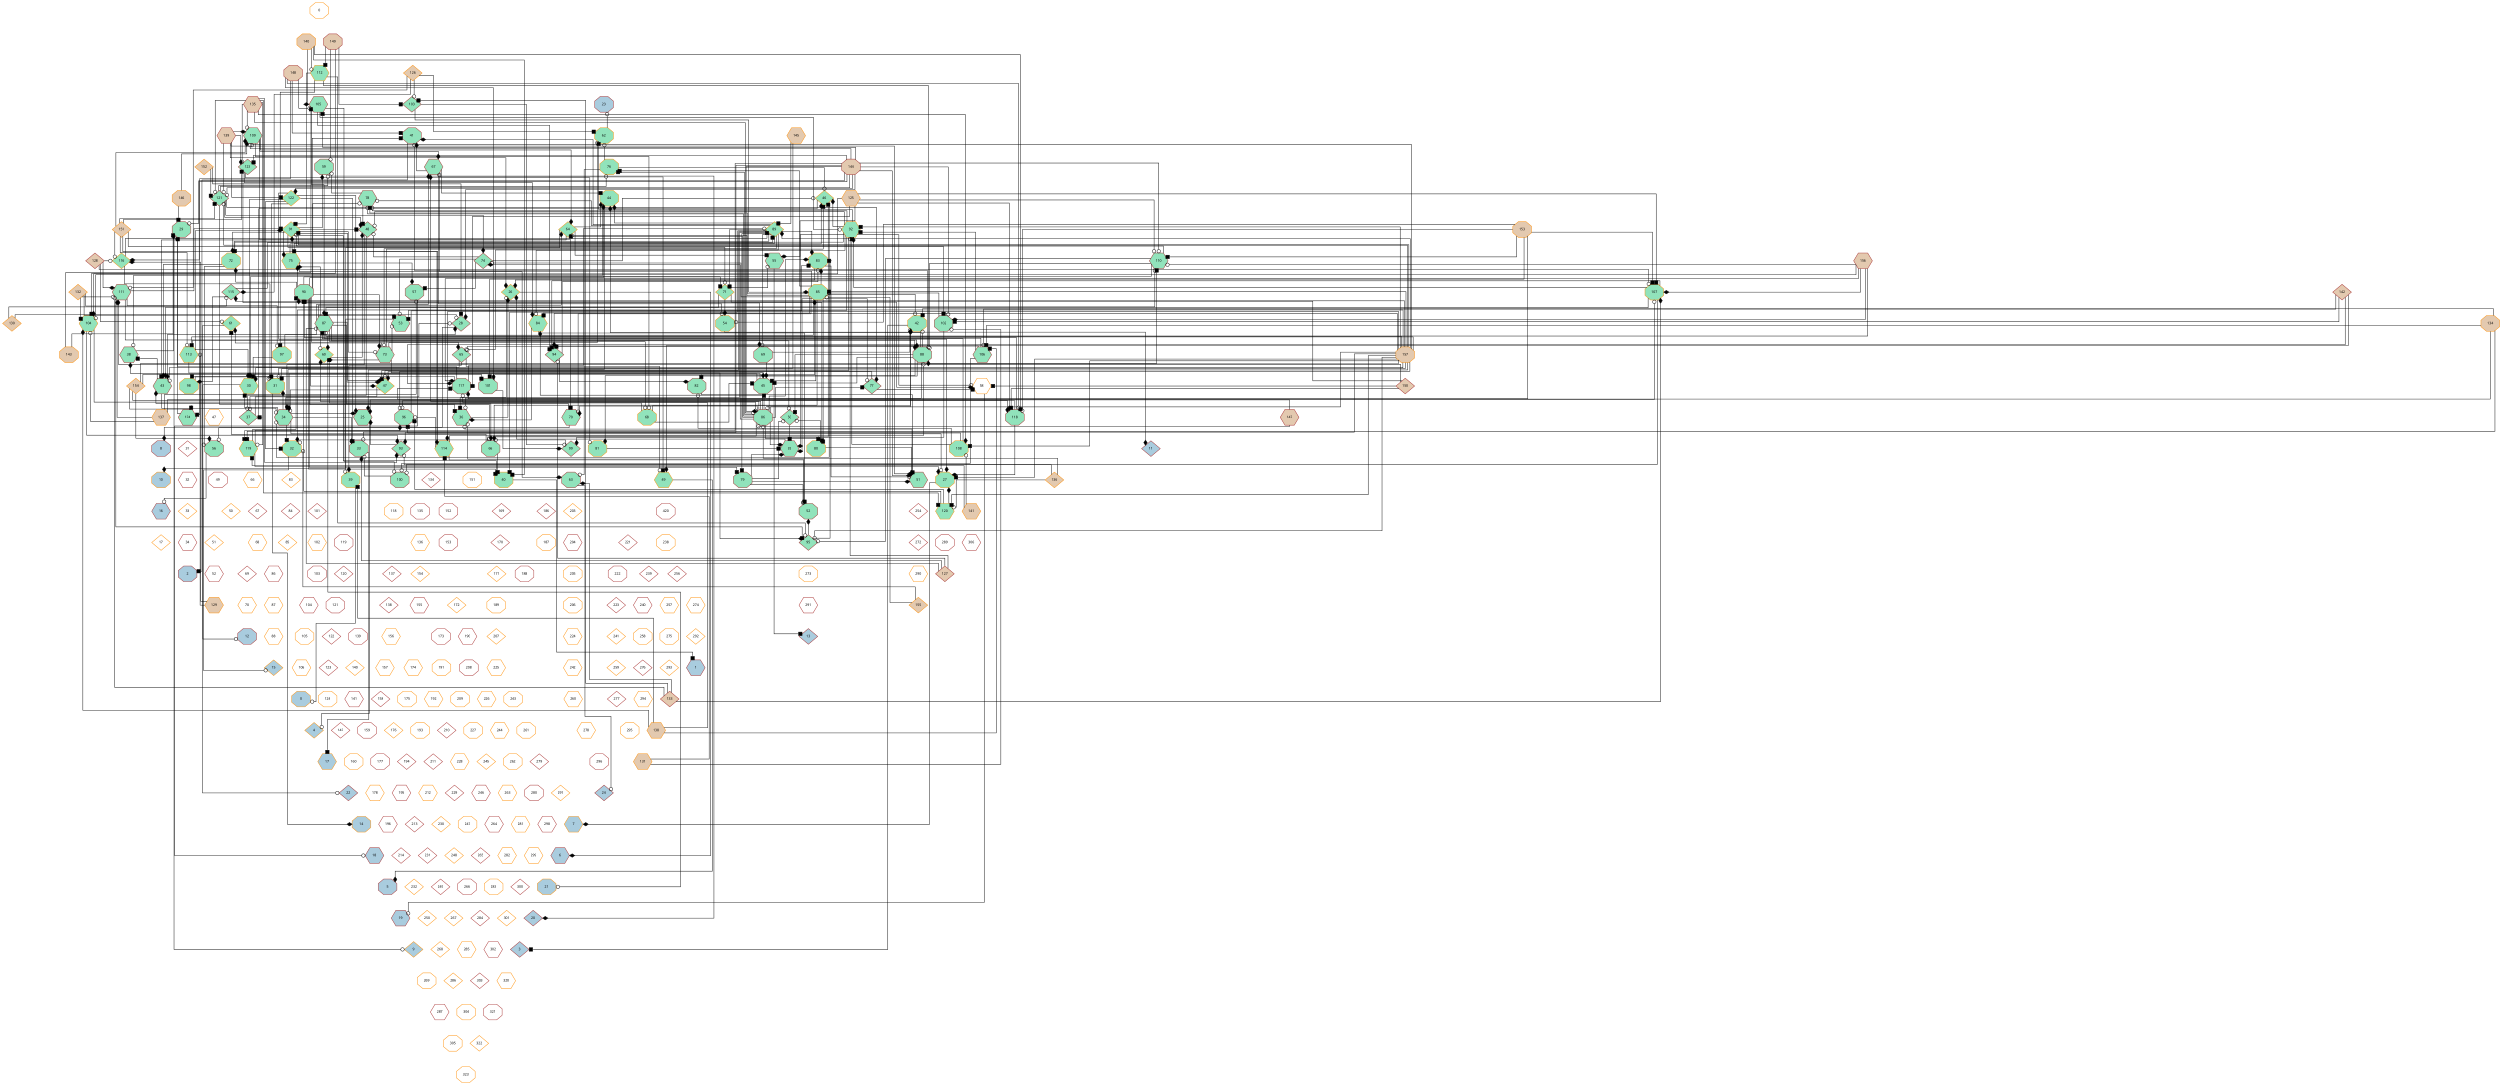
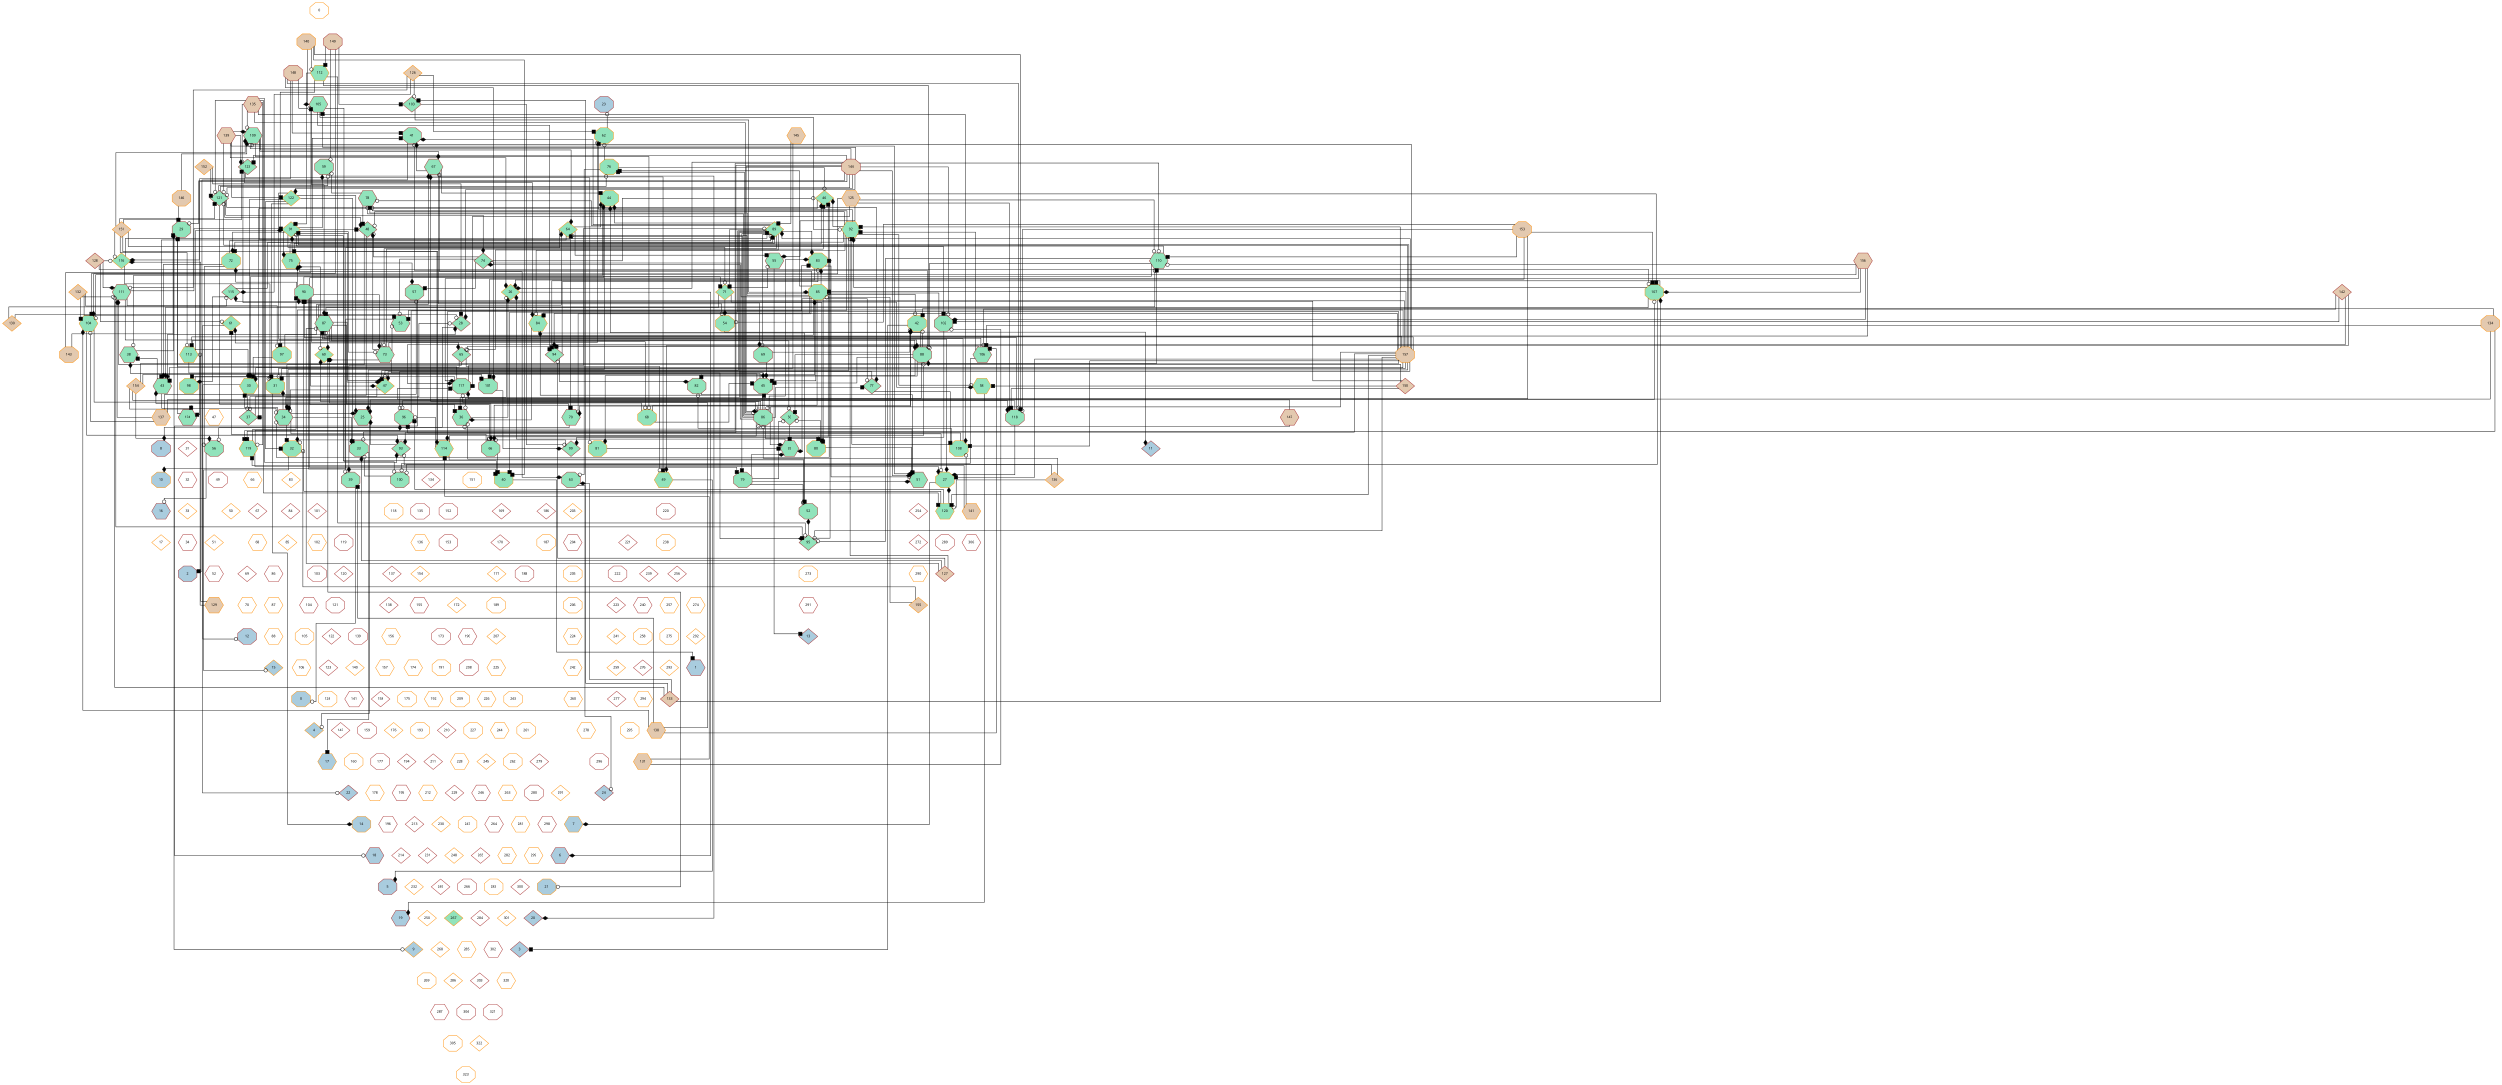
edge "144" -> "26": added
edge "90" -> "78": removed
edge "89" -> "72": reversed
edge "60" -> "48": now "73" -> "48"
edge "92" -> "35": removed
edge "65" -> "43": arrowhead odot -> box
node "58": fillcolor #ffffff -> #91e3bb
edge "77" -> "58": now "77" -> "108"
node "39": color darkorange -> brown
node "420": label "420" -> "220"
edge "58" -> "19": arrowhead odot -> diamond
node "267": fillcolor #ffffff -> #91e3bb
node "304": color darkorange -> brown
